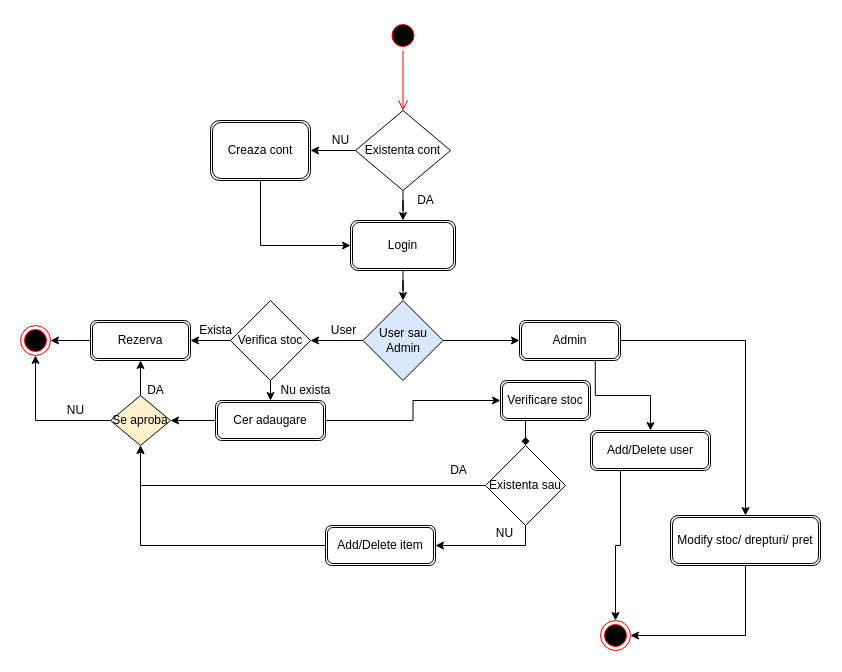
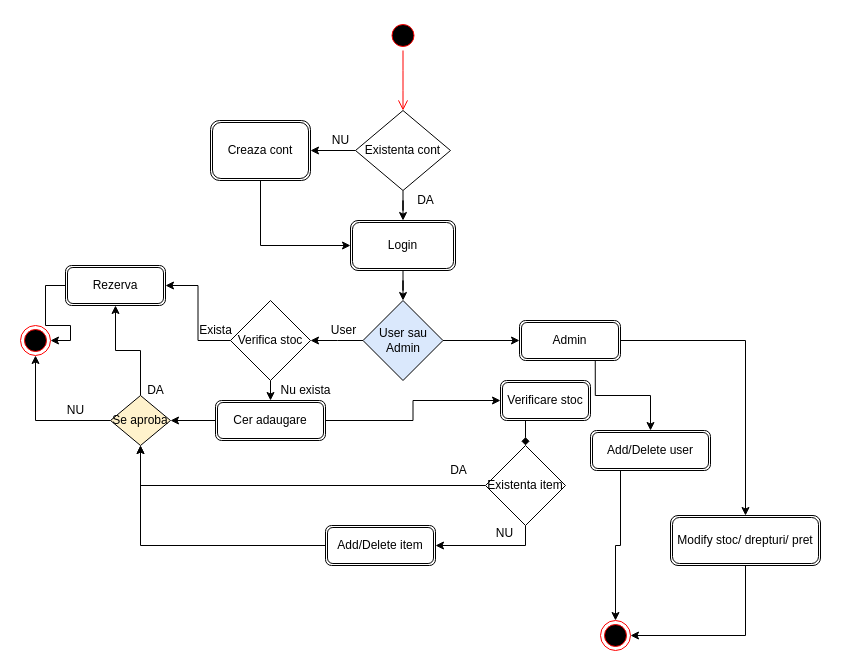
node "Rezerva": moved (141, 341) -> (116, 286)
node "Existenta sau": label "Existenta sau" -> "Existenta item"
